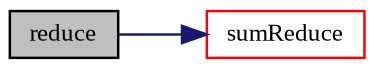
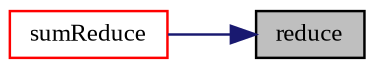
edge "reduce" -> "sumReduce": reversed
